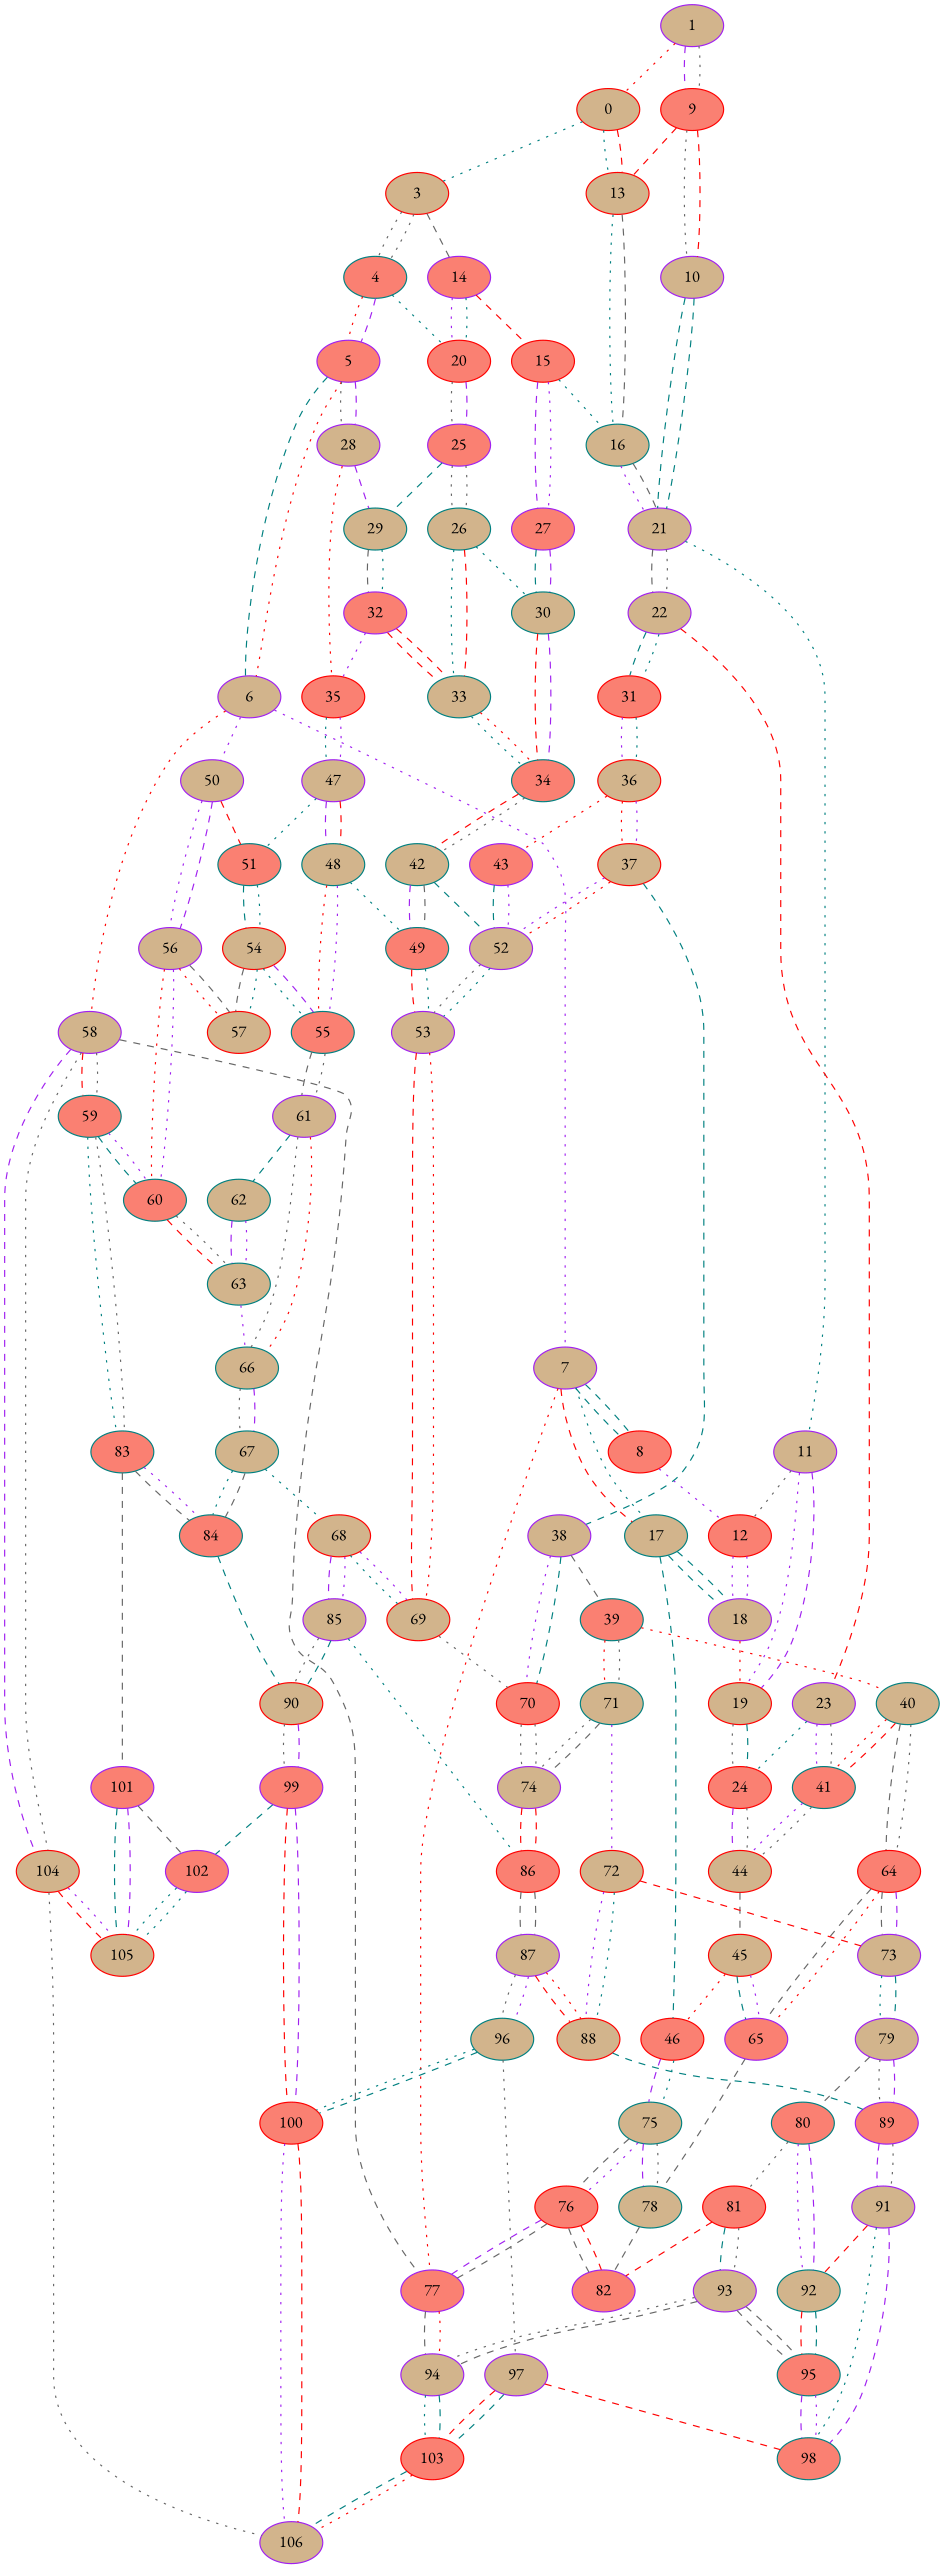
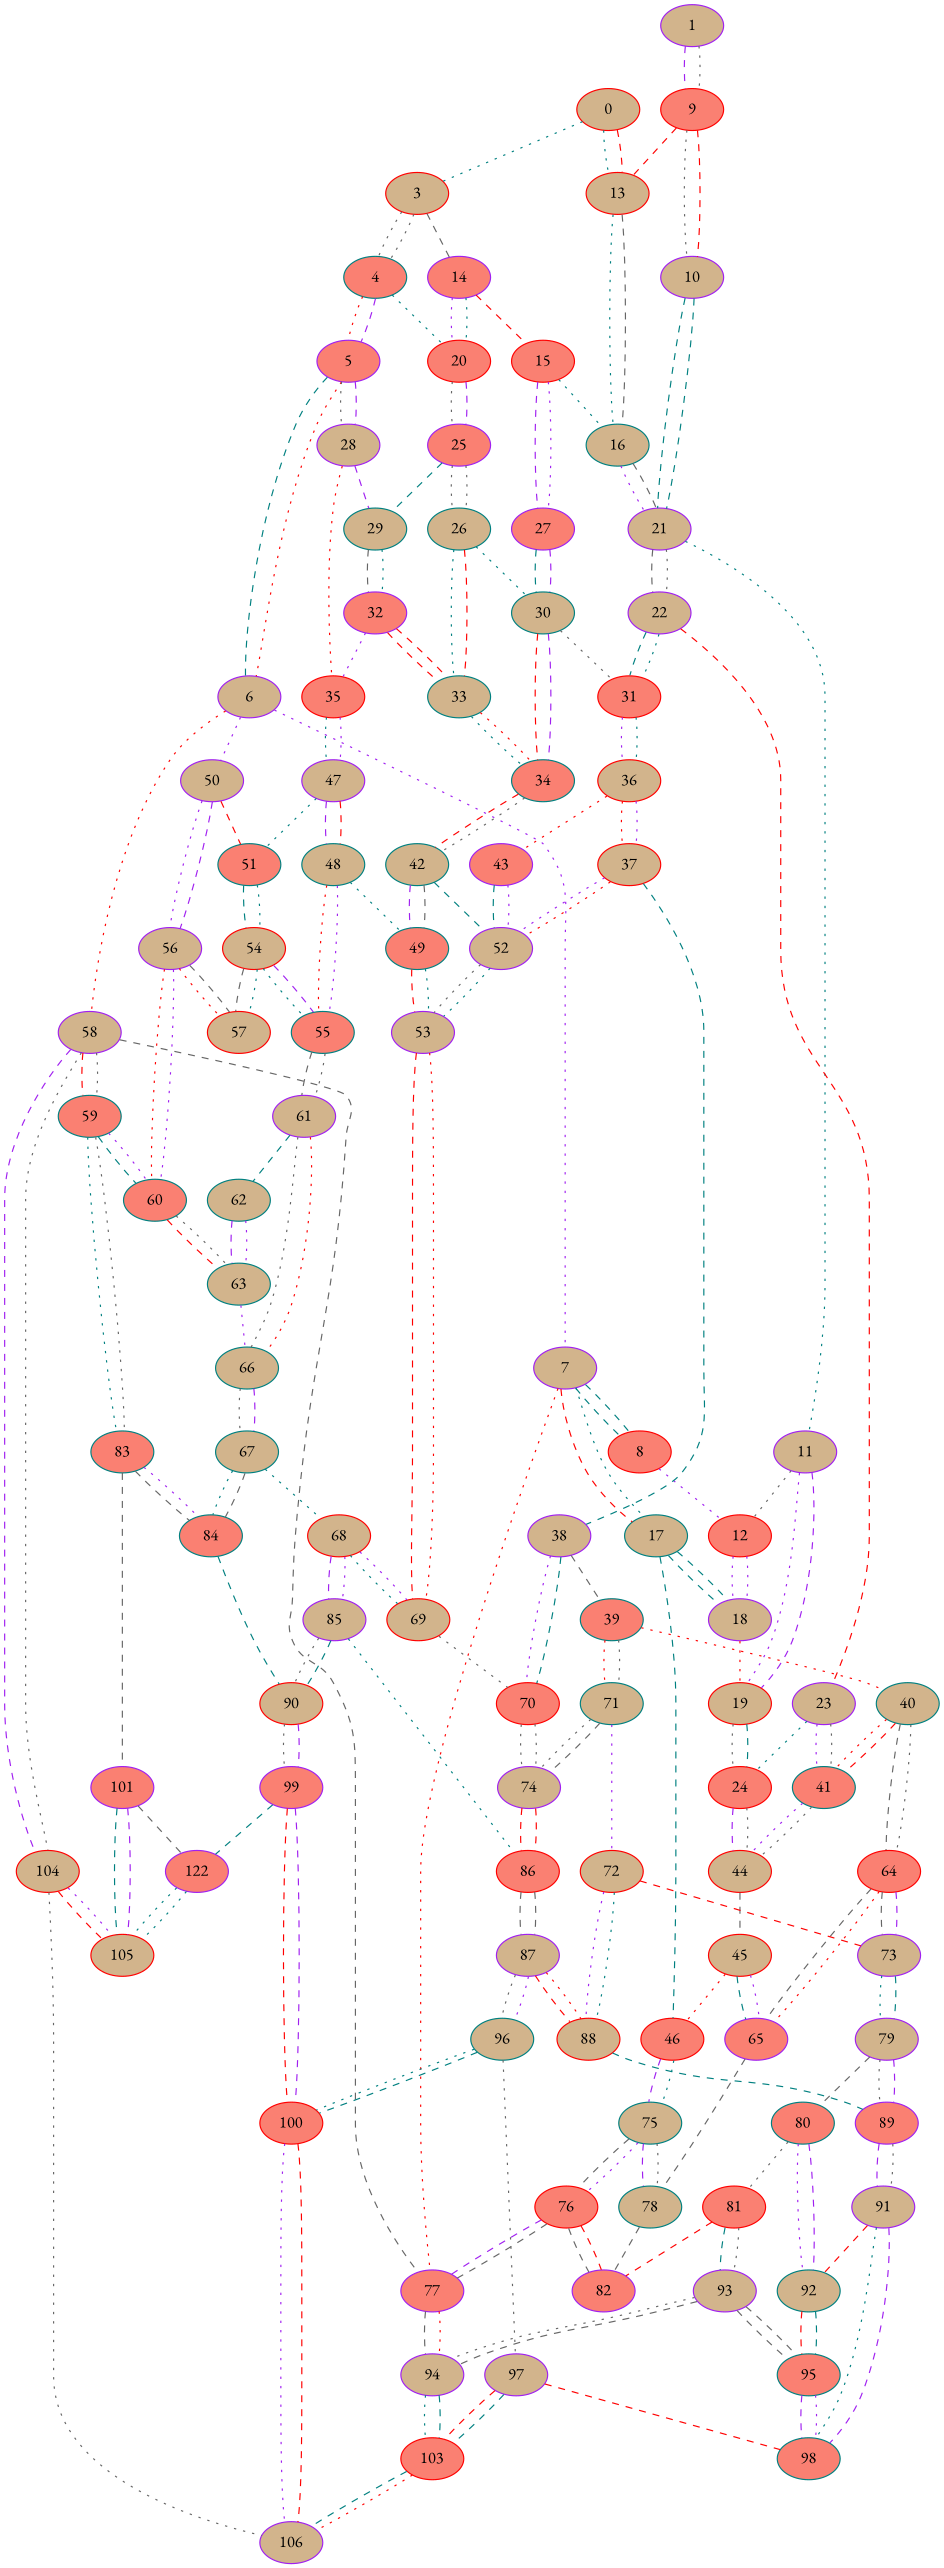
edge "1" -- "0": removed
edge "30" -- "31": added
node "102": label "102" -> "122"
